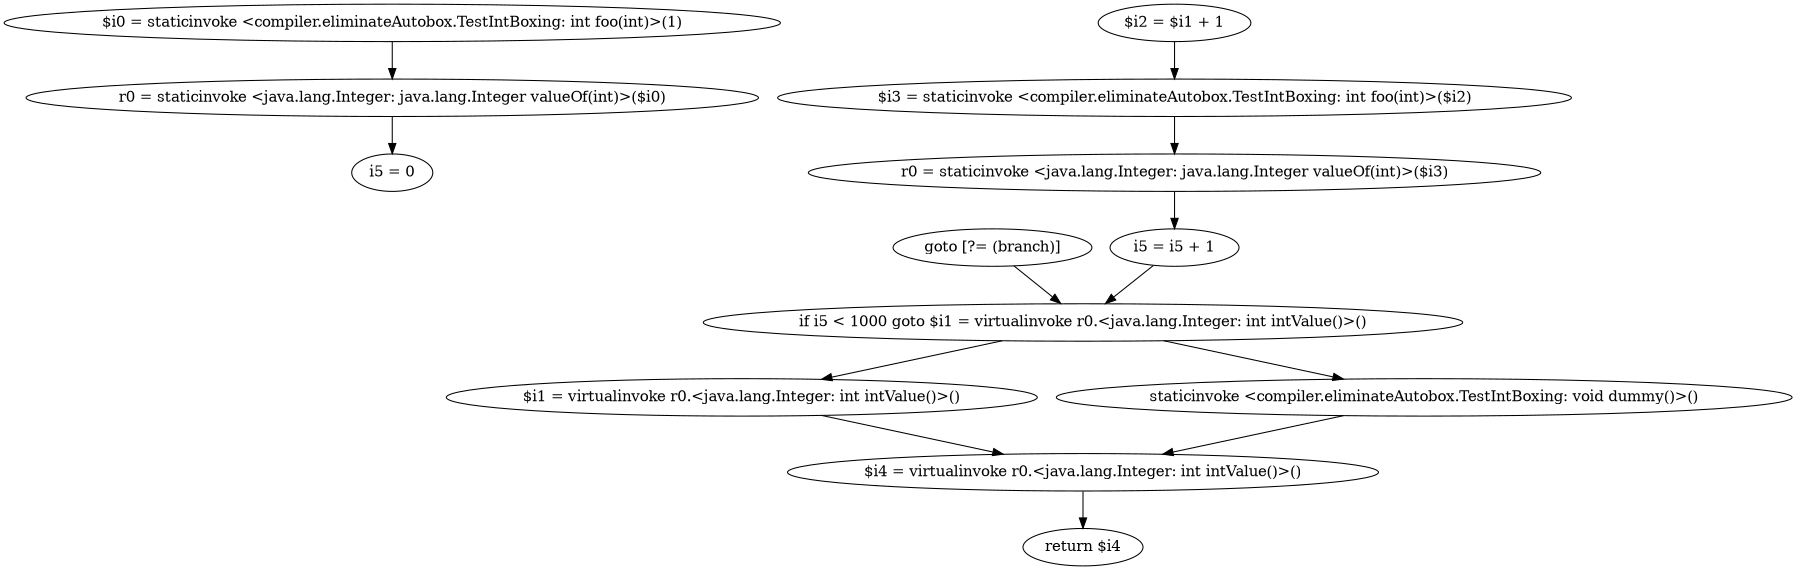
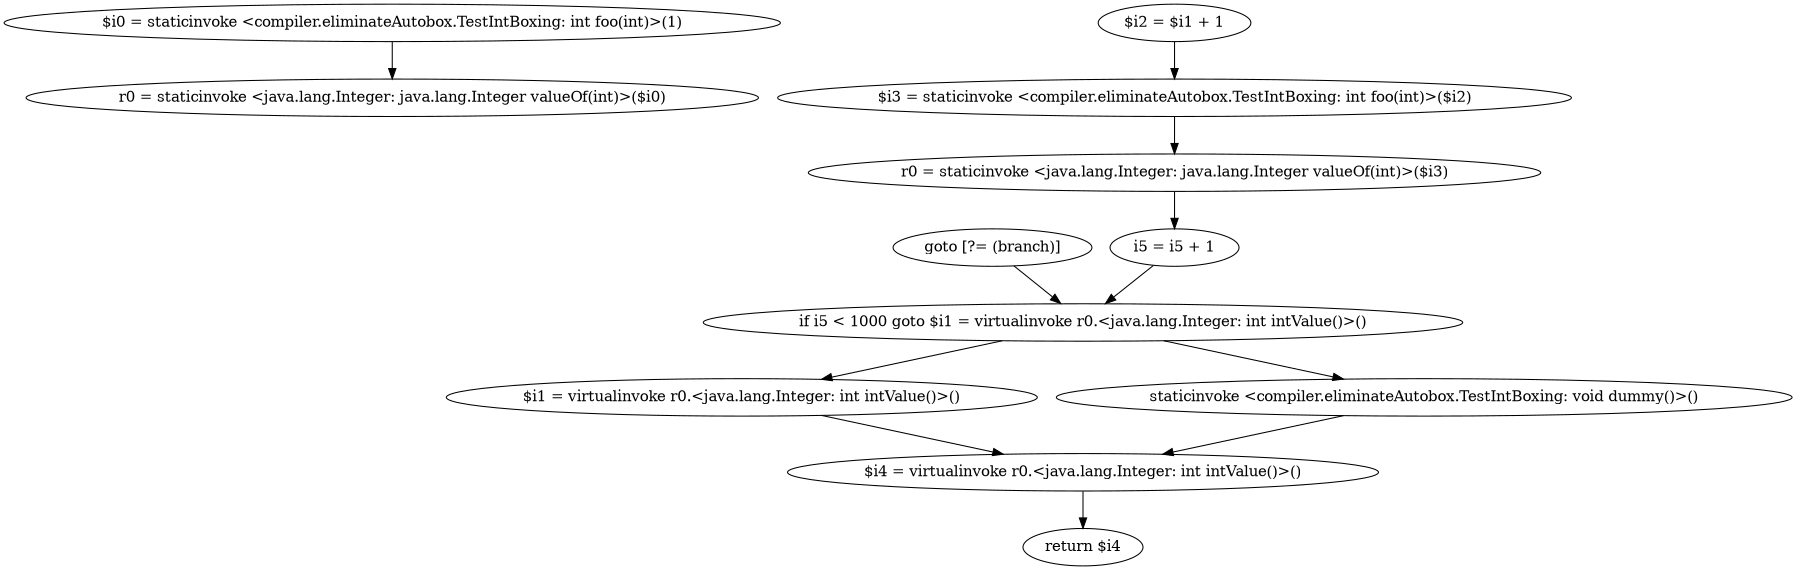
node "i5 = 0": removed
